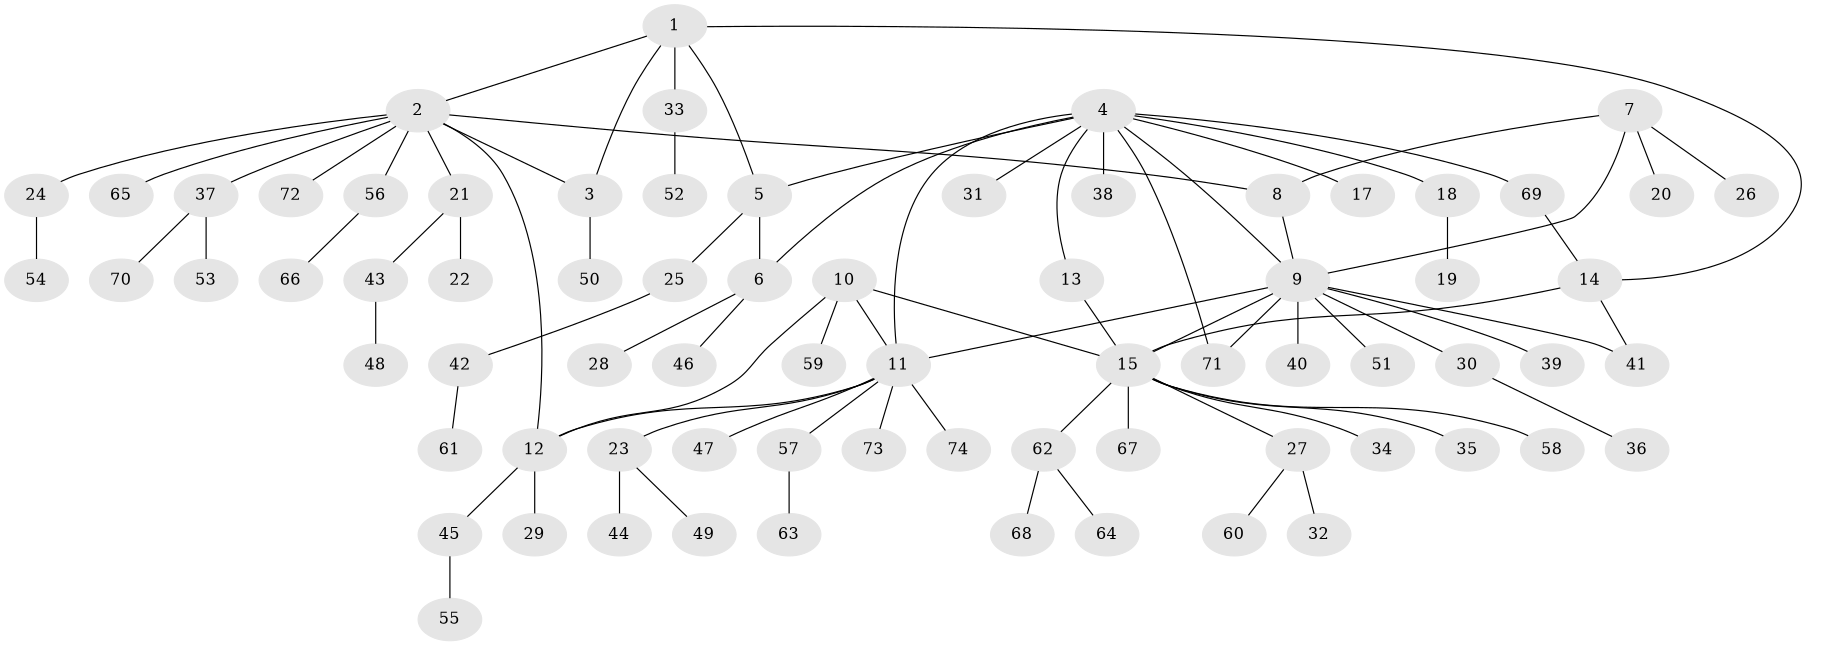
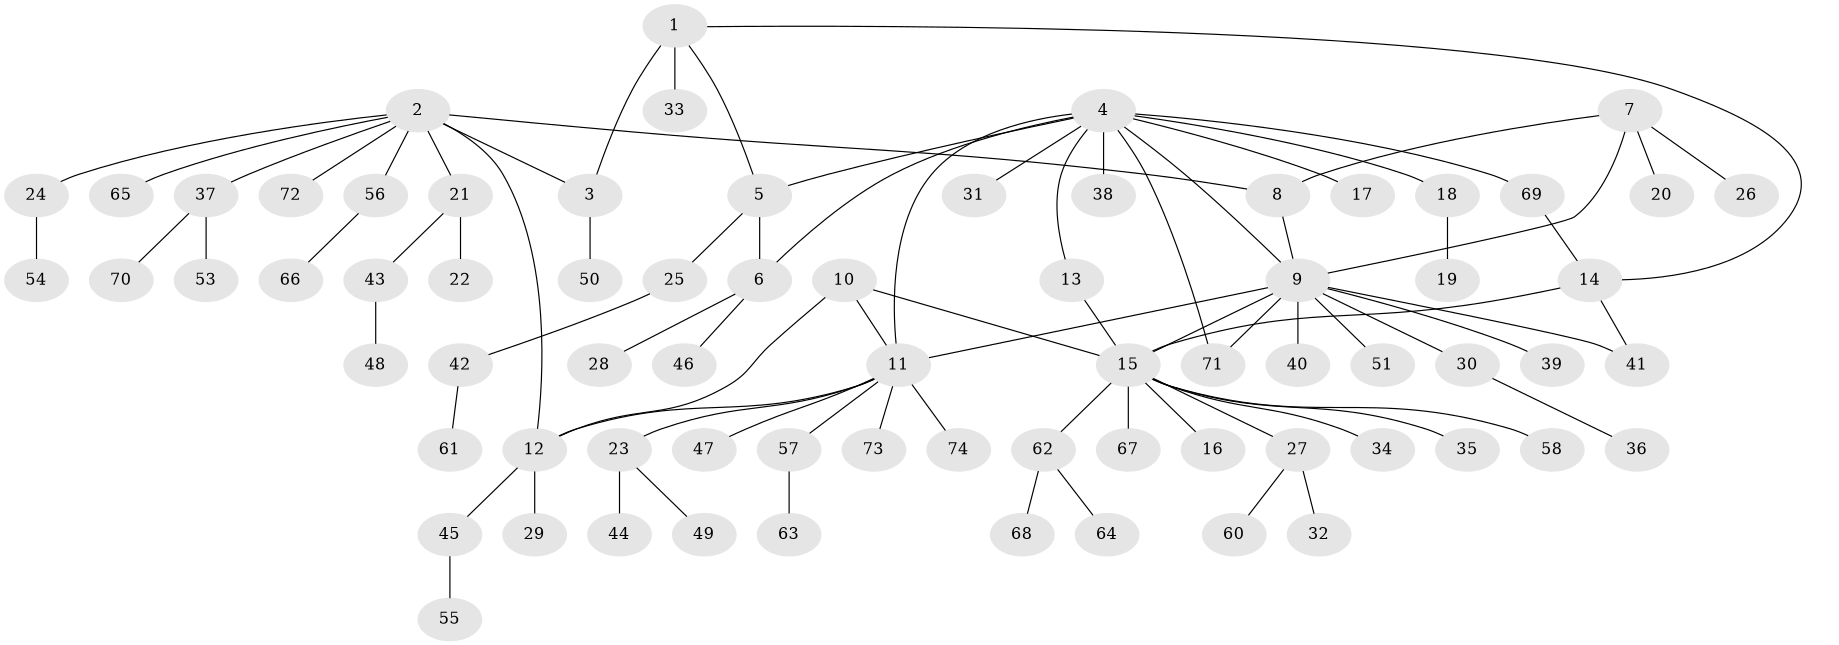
edge "1" -- "2": removed
node "52": removed
node "59": removed
node "16": added
